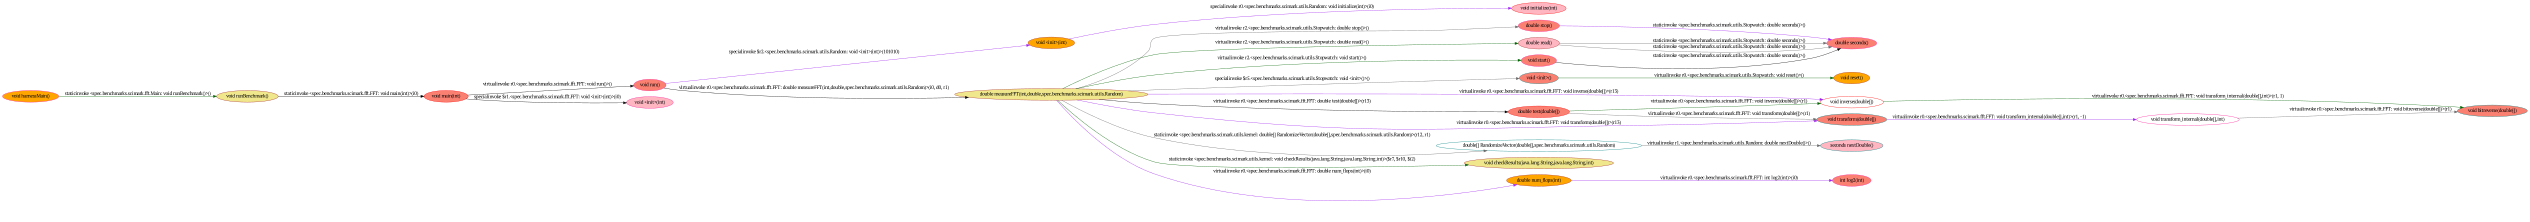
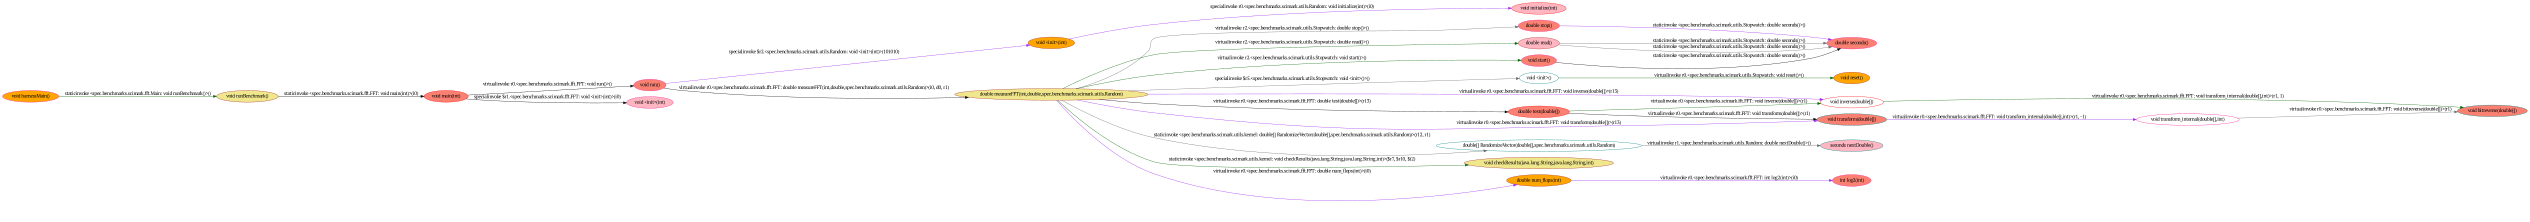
node "void <init>()": fillcolor salmon -> white
edge "double test(double[])" -> "void transform(double[])": color gray40 -> black
